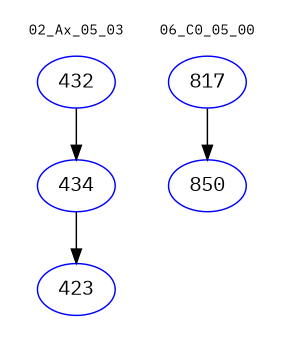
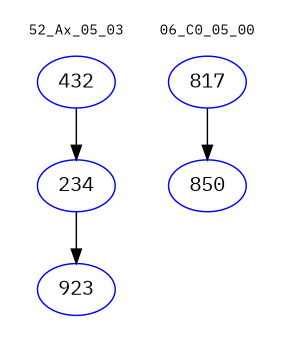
cluster "02_Ax_05_03": label "02_Ax_05_03" -> "52_Ax_05_03"
node "434": label "434" -> "234"
node "423": label "423" -> "923"
